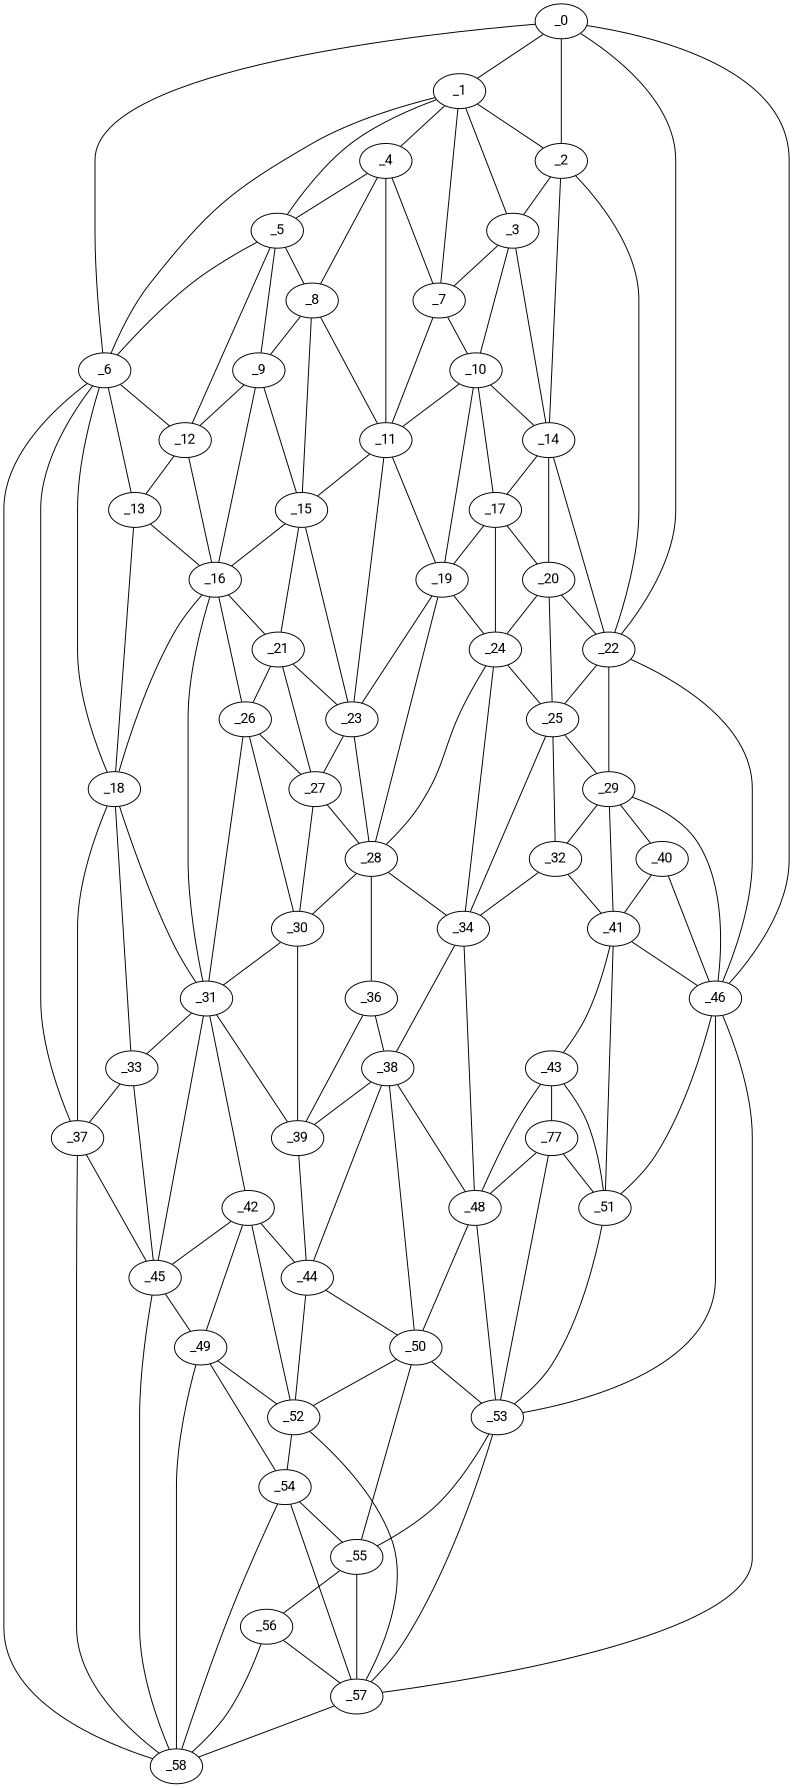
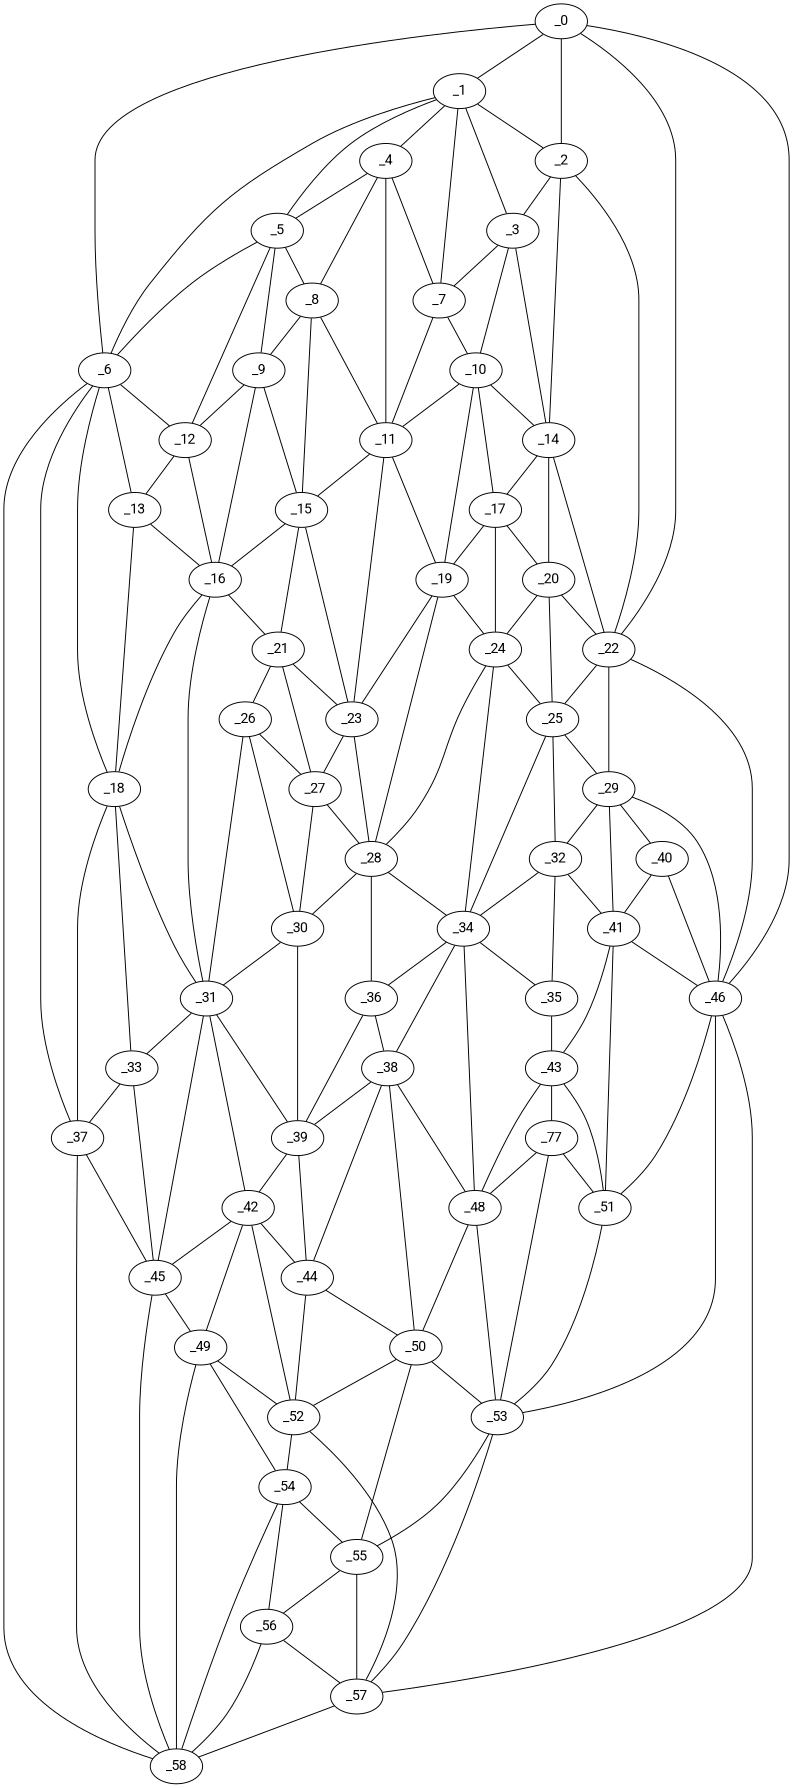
edge "_16" -- "_26": removed
edge "_34" -- "_36": added
node "_35": added
edge "_39" -- "_42": added
edge "_54" -- "_57": now "_54" -- "_56"
